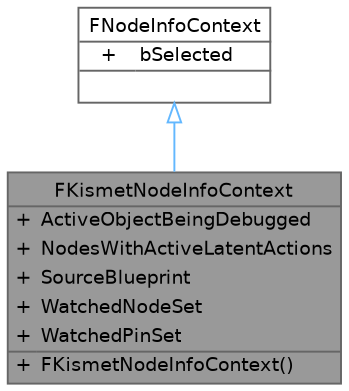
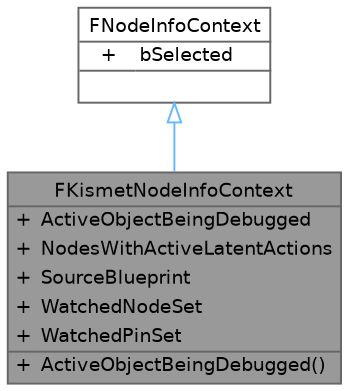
node "FKismetNodeInfoContext": text "FKismetNodeInfoContext()" -> "ActiveObjectBeingDebugged()"
